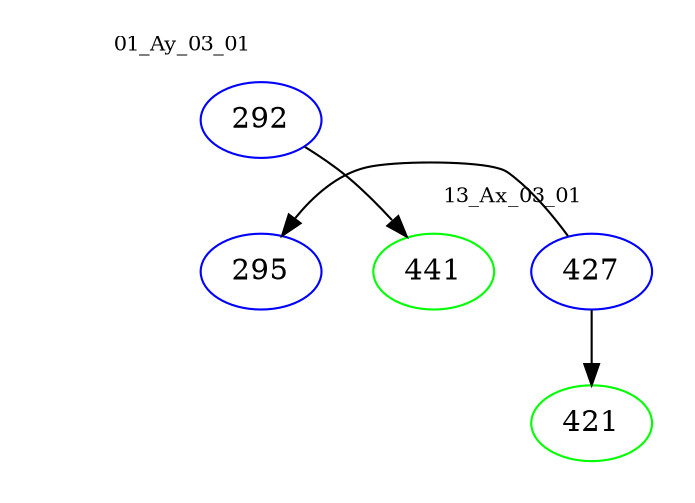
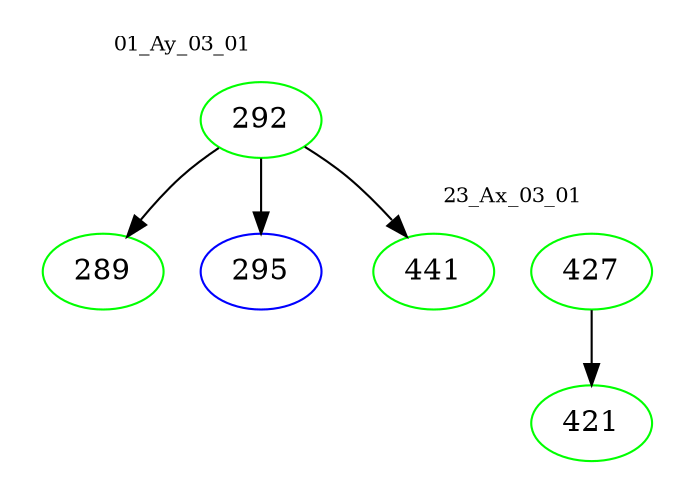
node "292": color blue -> green
edge "427" -> "295": now "292" -> "295"
cluster "13_Ax_03_01": label "13_Ax_03_01" -> "23_Ax_03_01"
node "289": added
node "427": color blue -> green
